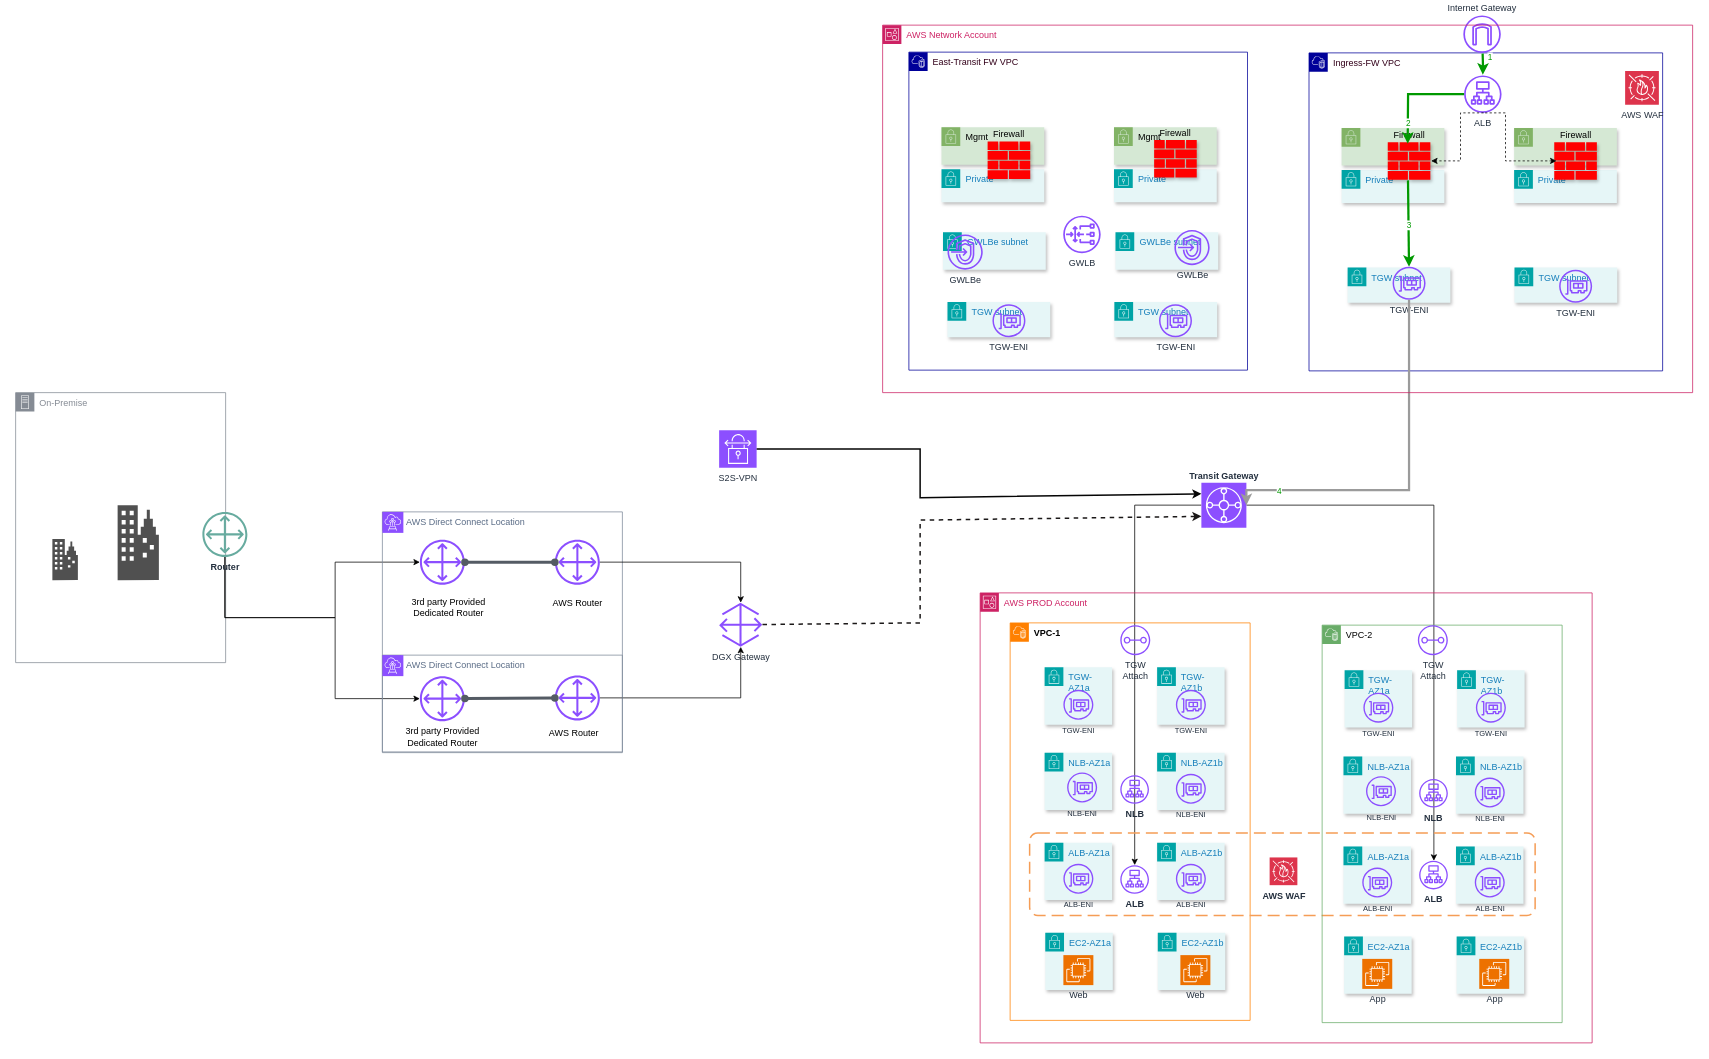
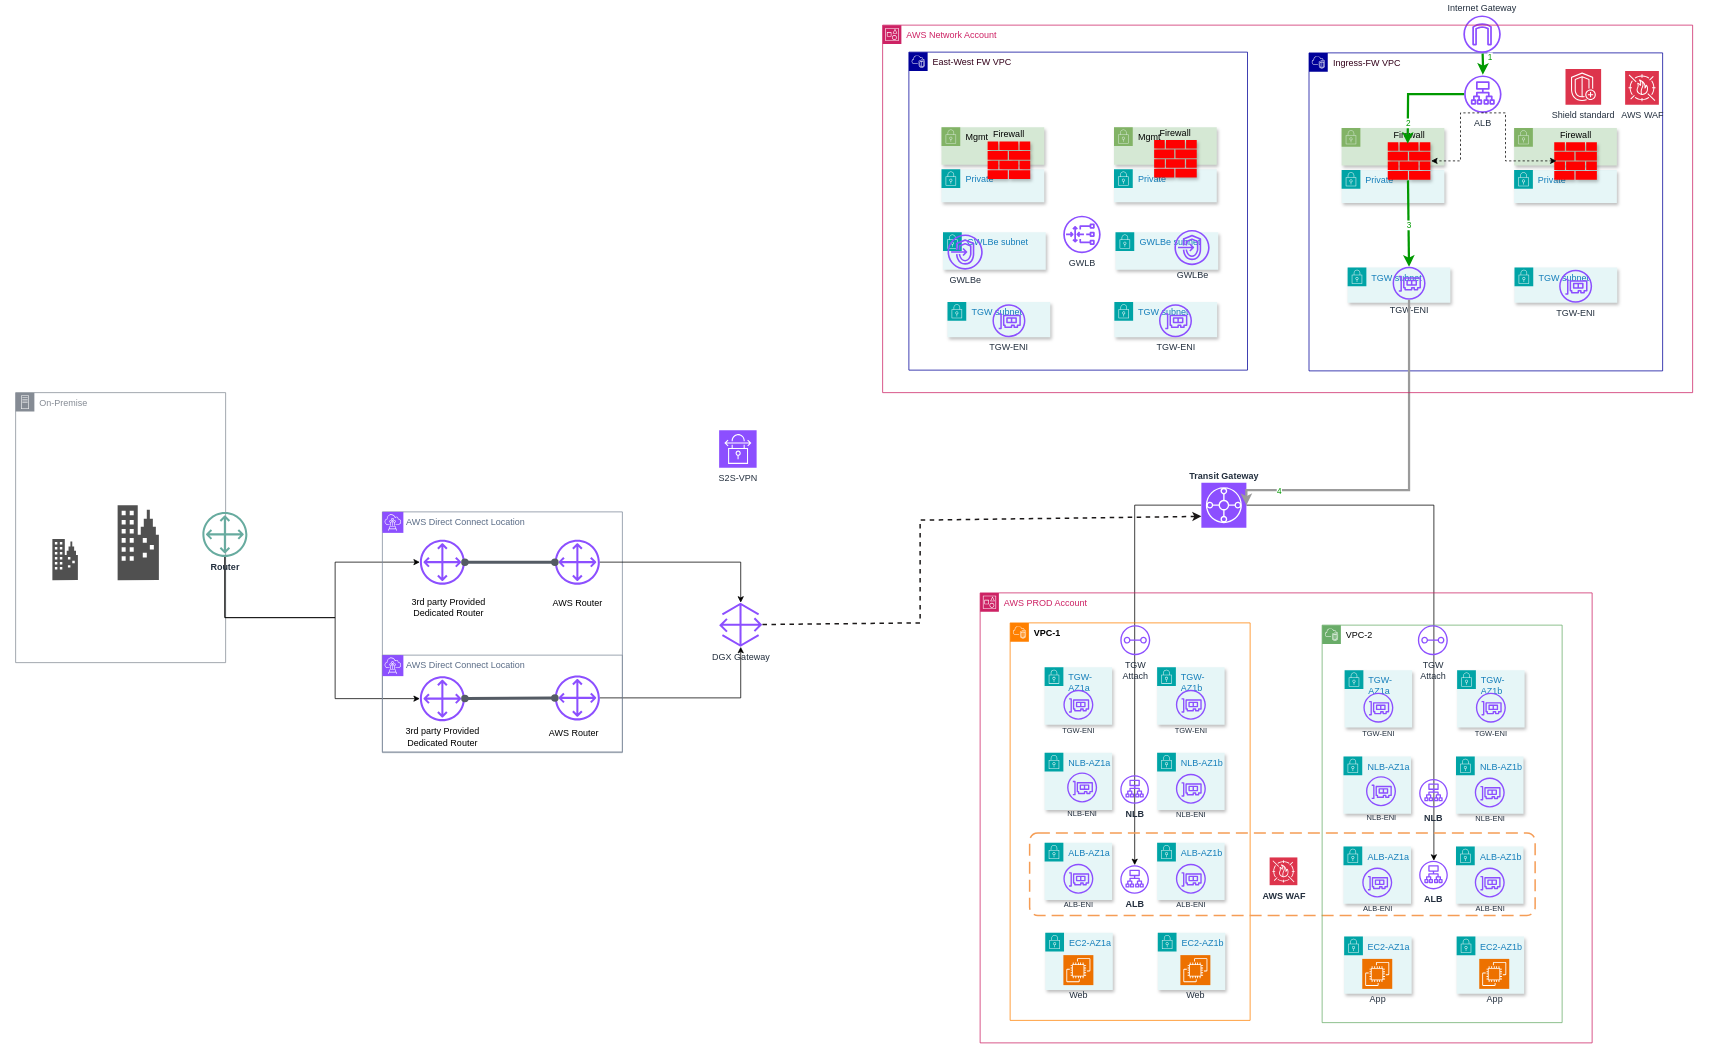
node "East-Transit FW VPC": label "East-Transit FW VPC" -> "East-West FW VPC"
node "Shield standard": added
edge "S2S-VPN" -> "Transit Gateway": removed
